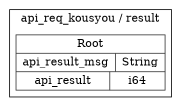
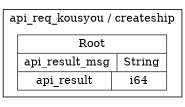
cluster "api_req_kousyou / result": label "api_req_kousyou / result" -> "api_req_kousyou / createship"
